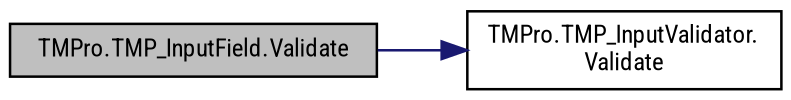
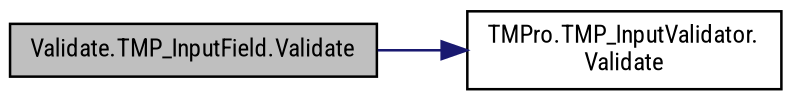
node "TMPro.TMP_InputField.Validate": label "TMPro.TMP_InputField.Validate" -> "Validate.TMP_InputField.Validate"
